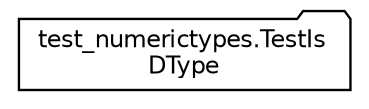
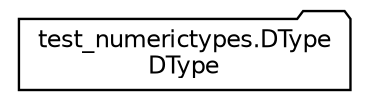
node "test_numerictypes.TestIs DType": label "test_numerictypes.TestIs DType" -> "test_numerictypes.DType DType"
